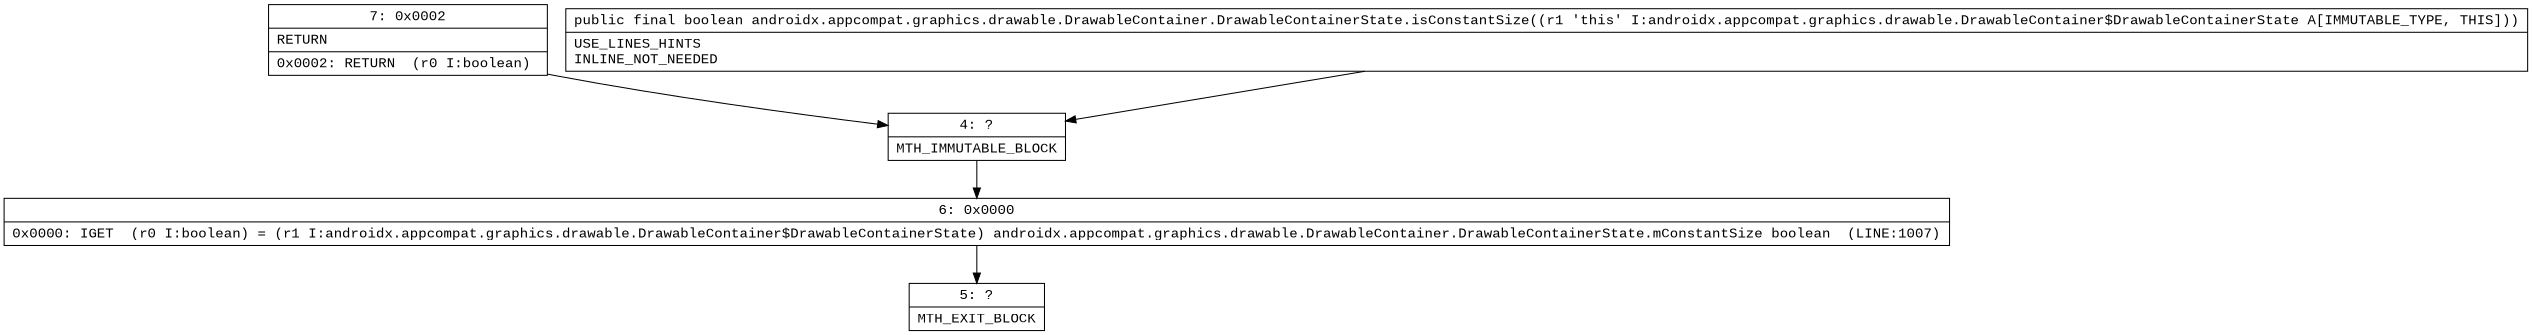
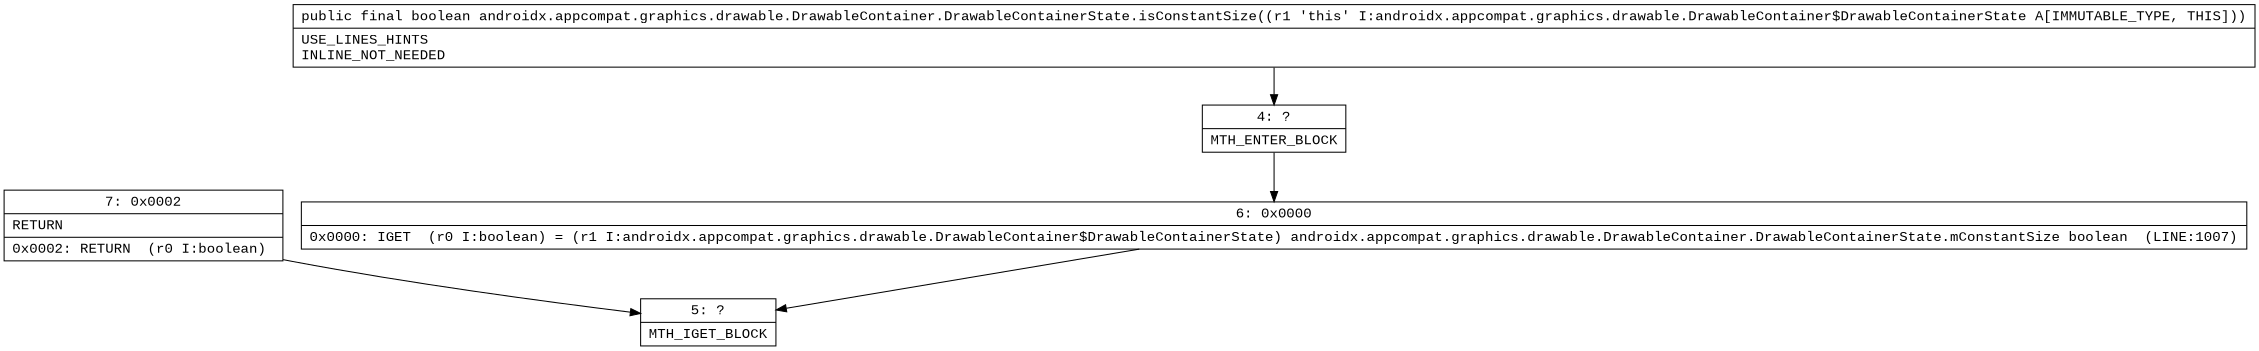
edge "7: 0x0002" -> "4: ?": now "7: 0x0002" -> "5: ?"
node "4: ?": text "MTH_IMMUTABLE_BLOCK" -> "MTH_ENTER_BLOCK"
node "5: ?": text "MTH_EXIT_BLOCK" -> "MTH_IGET_BLOCK"
